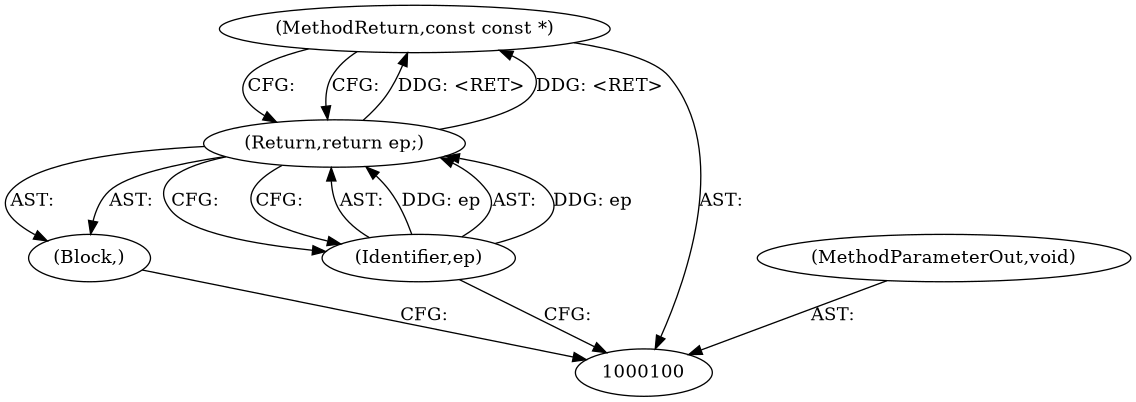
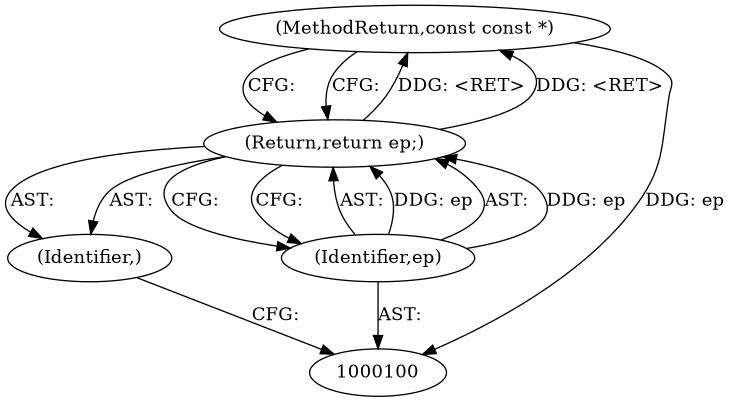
edge "(MethodReturn,const const *)" -> "1000100": label "AST: " -> "DDG: ep"
node "(Block,)": label "(Block,)" -> "(Identifier,)"
node "(MethodParameterOut,void)": removed
edge "(Identifier,ep)" -> "1000100": label "CFG: " -> "AST: "
